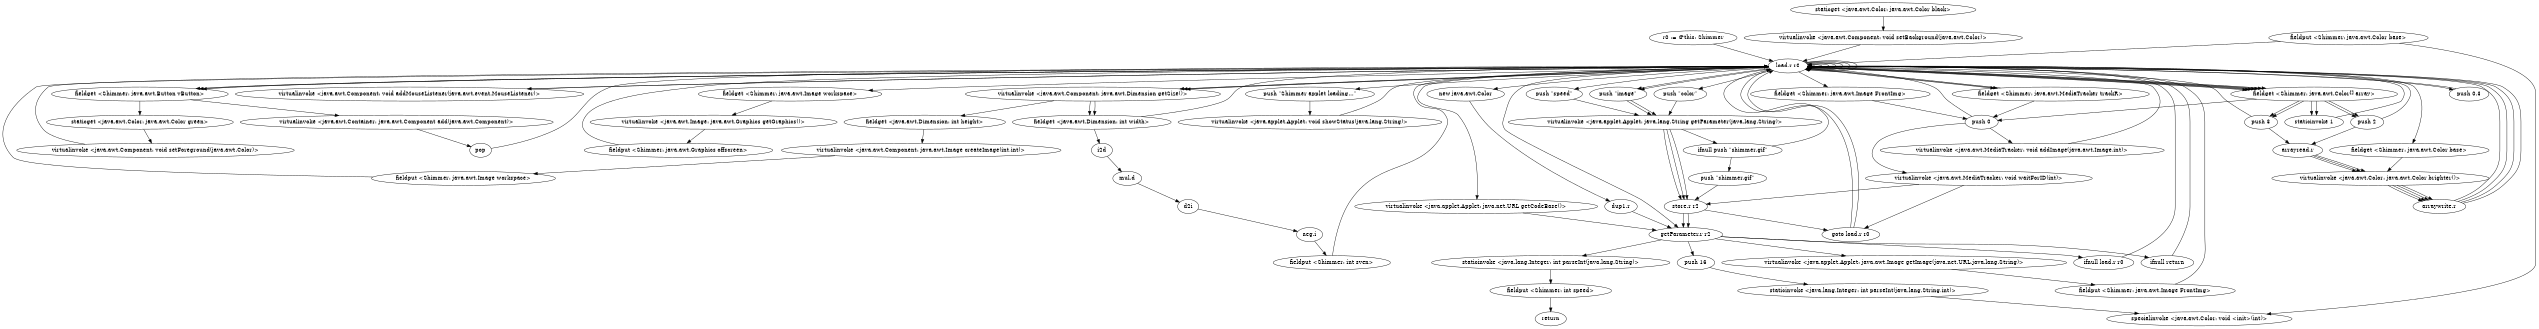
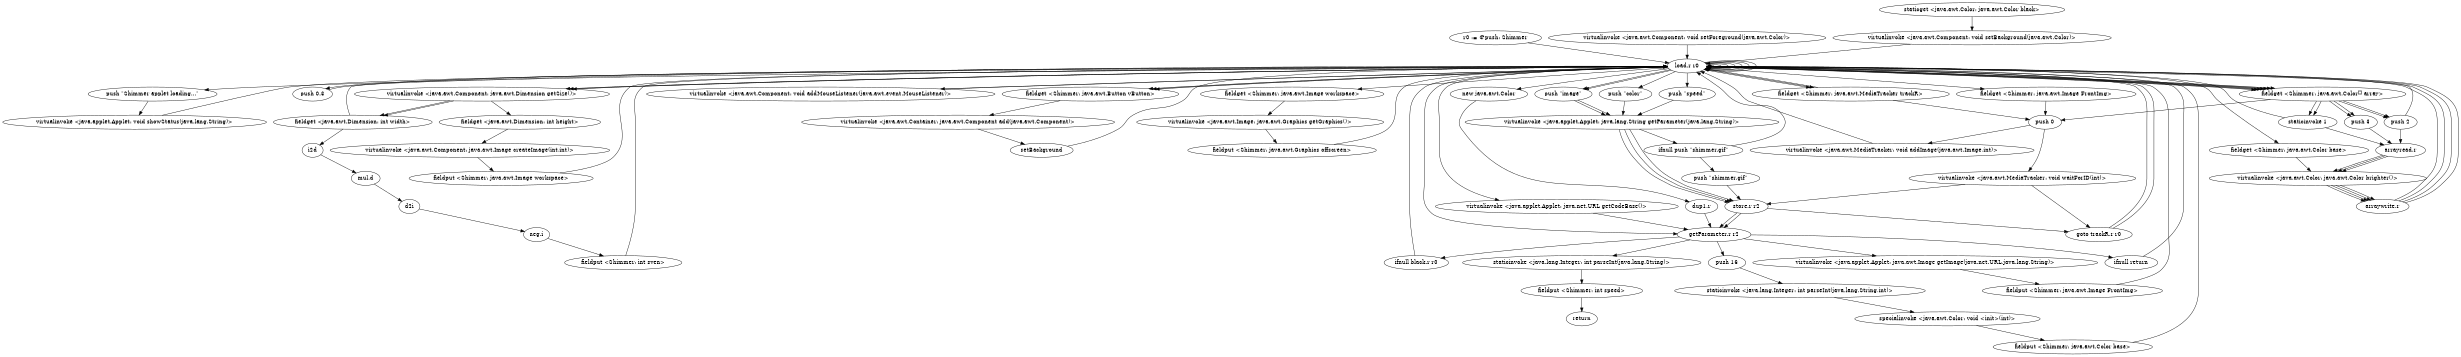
node "r0 := @this: Shimmer": label "r0 := @this: Shimmer" -> "r0 := @push: Shimmer"
edge "push 3" -> "load.r r0": removed
edge "push 0" -> "load.r r0": removed
node "staticget <java.awt.Color: java.awt.Color green>": removed
edge "staticinvoke 1" -> "arrayread.r": added
node "pop": label "pop" -> "setBackground"
node "goto load.r r0": label "goto load.r r0" -> "goto trackR.r r0"
edge "fieldput <Shimmer: java.awt.Color base>" -> "specialinvoke <java.awt.Color: void <init>(int)>": reversed
node "ifnull load.r r0": label "ifnull load.r r0" -> "ifnull black.r r0"
